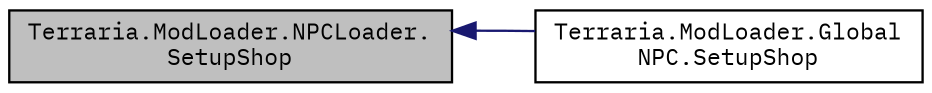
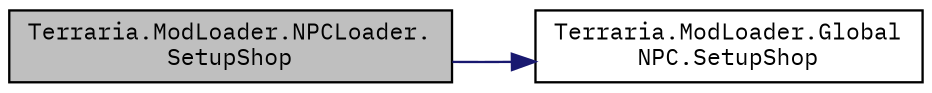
edge "Terraria.ModLoader.Global NPC.SetupShop" -> "Terraria.ModLoader.NPCLoader. SetupShop": reversed
